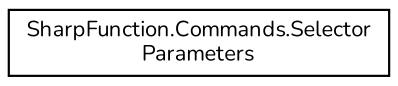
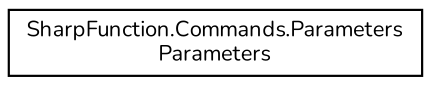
node "SharpFunction.Commands.Selector Parameters": label "SharpFunction.Commands.Selector Parameters" -> "SharpFunction.Commands.Parameters Parameters"
